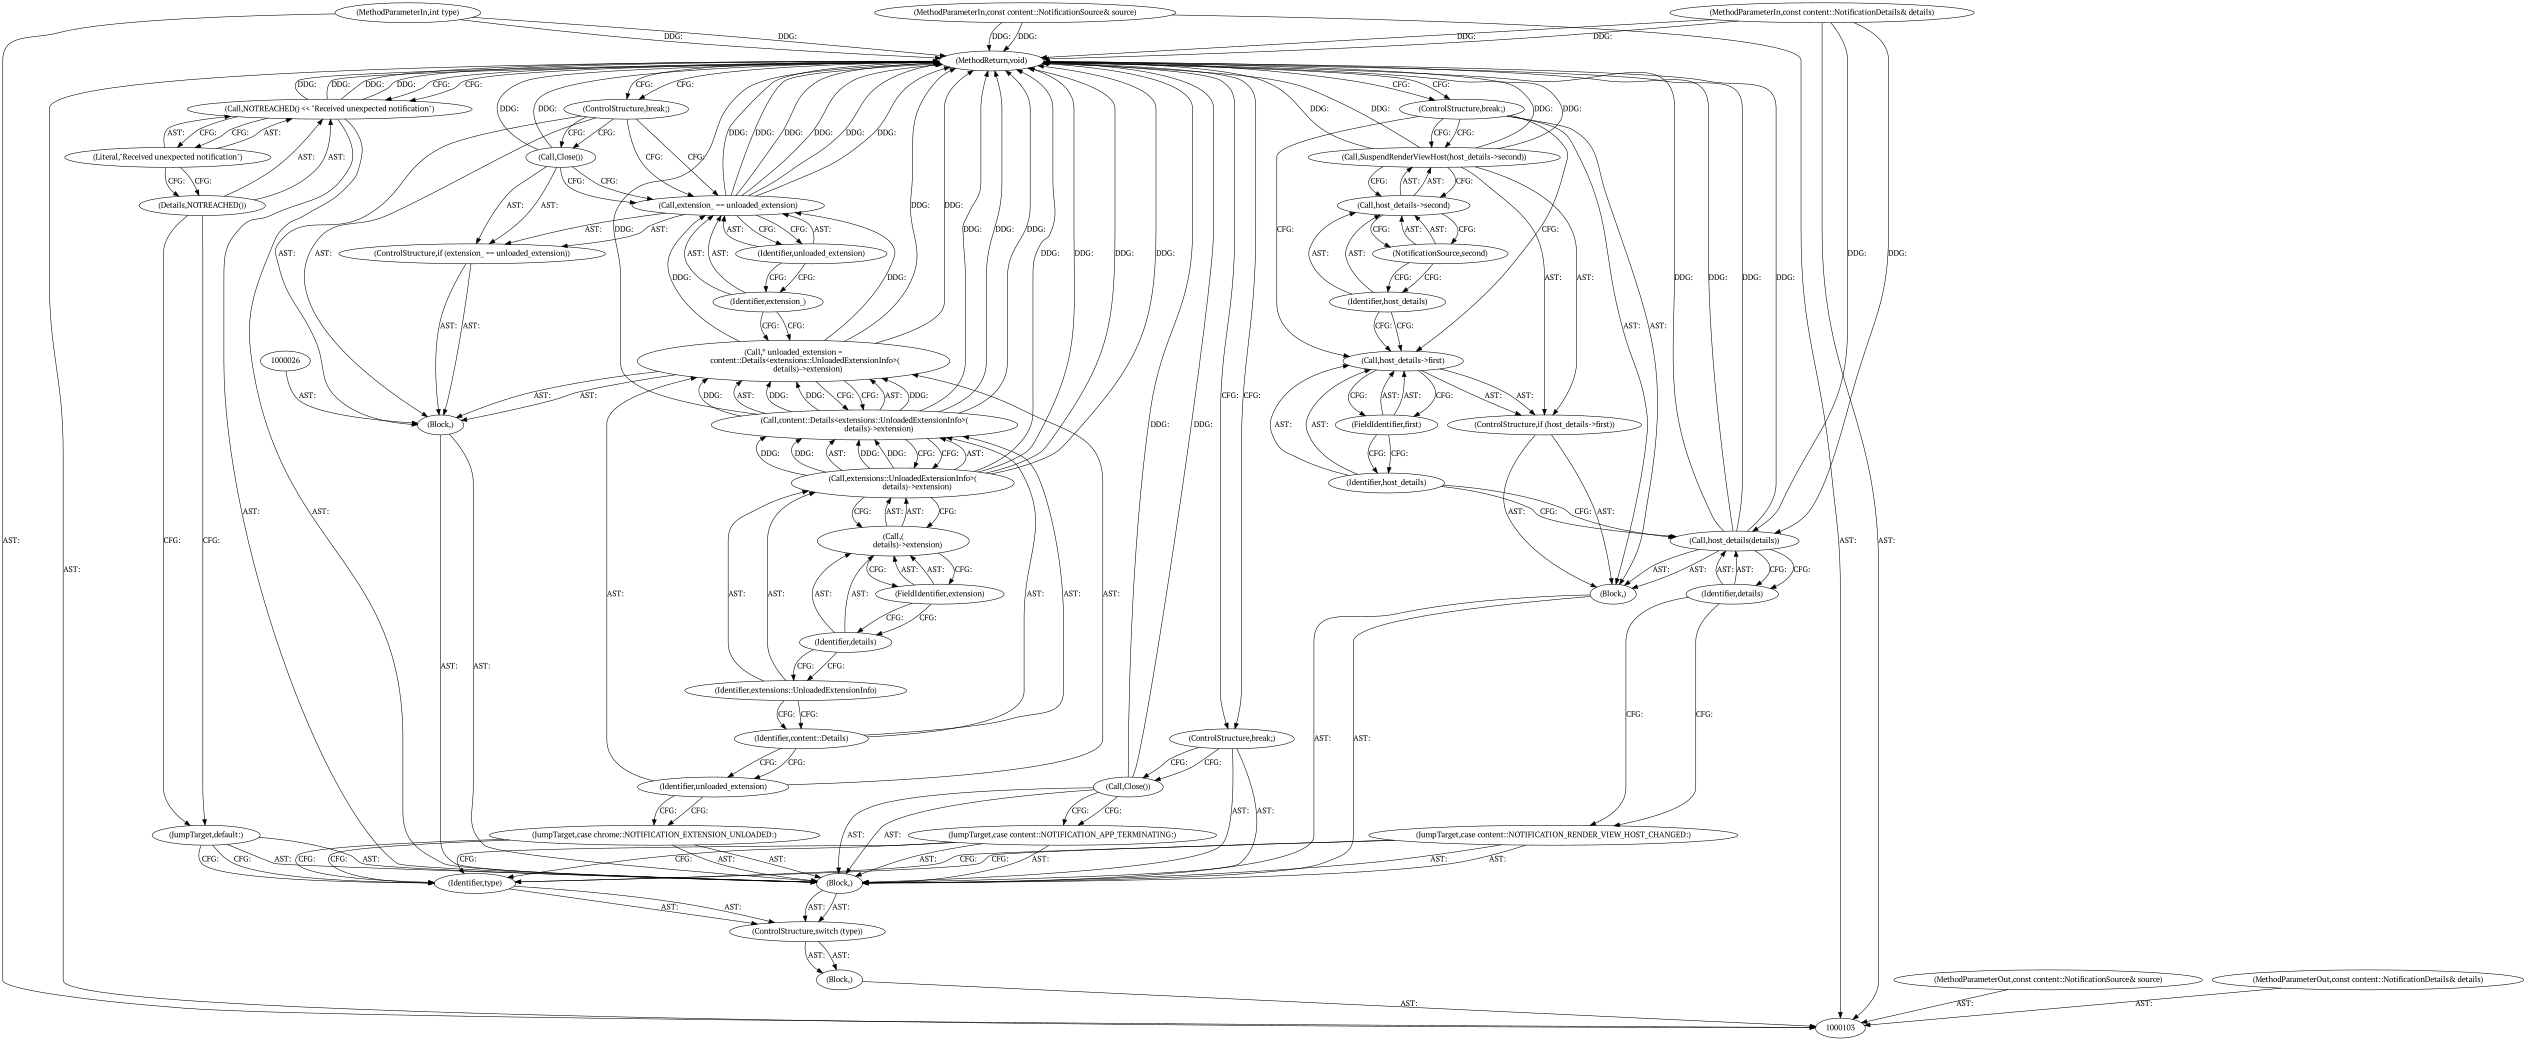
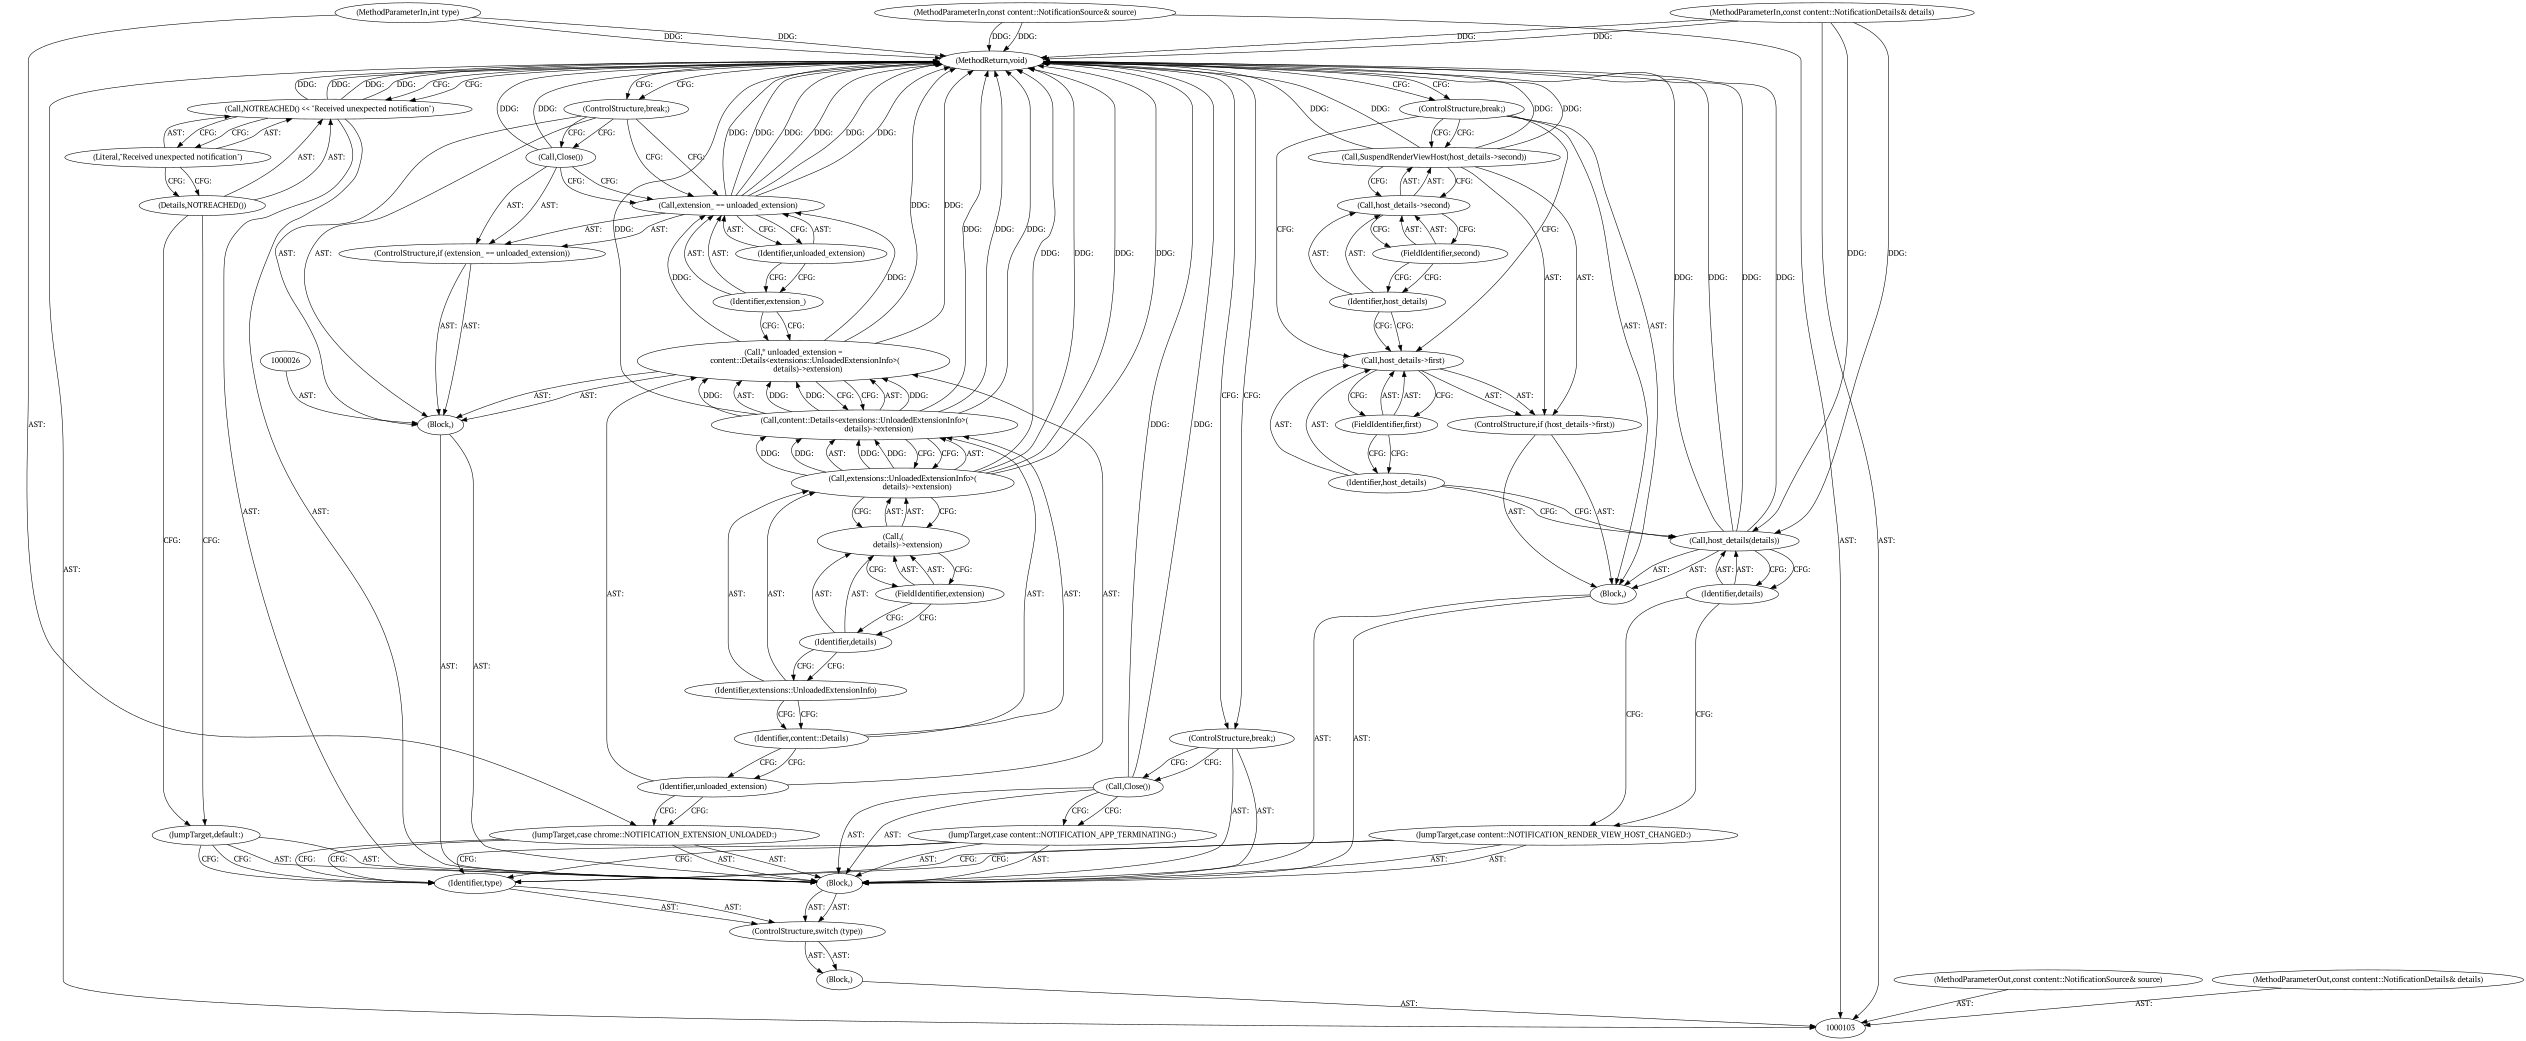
node "(NotificationSource,second)": label "(NotificationSource,second)" -> "(FieldIdentifier,second)"
edge "(MethodParameterIn,int type)" -> "1000103": now "(MethodParameterIn,int type)" -> "(JumpTarget,case chrome::NOTIFICATION_EXTENSION_UNLOADED:)"
